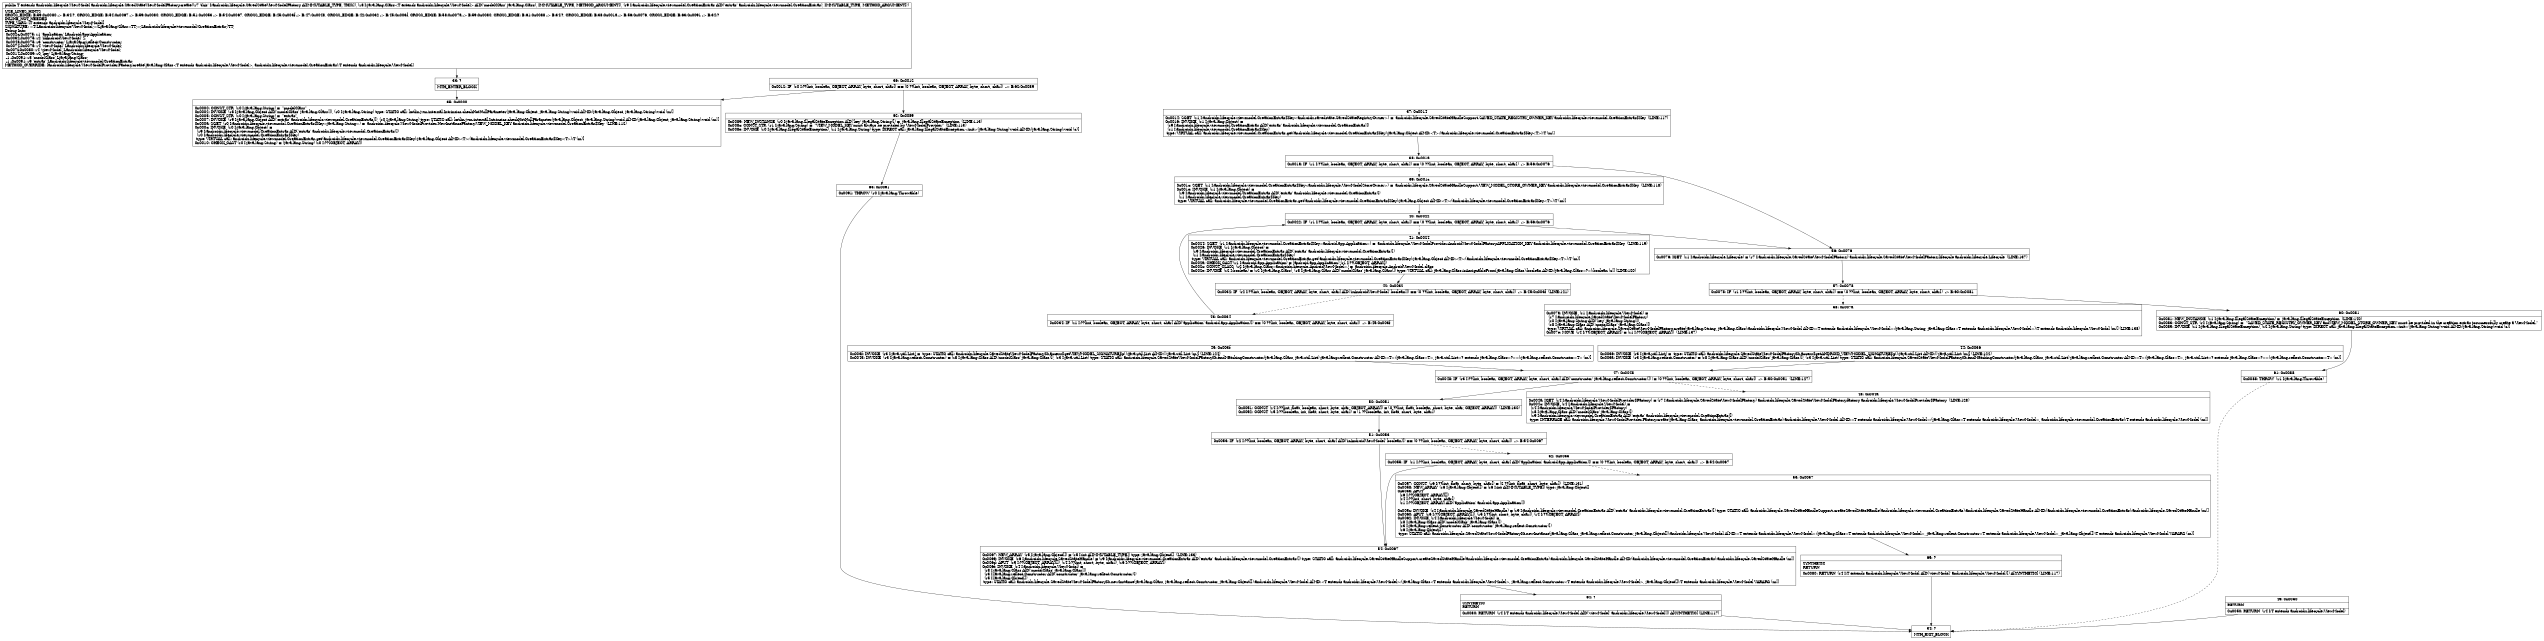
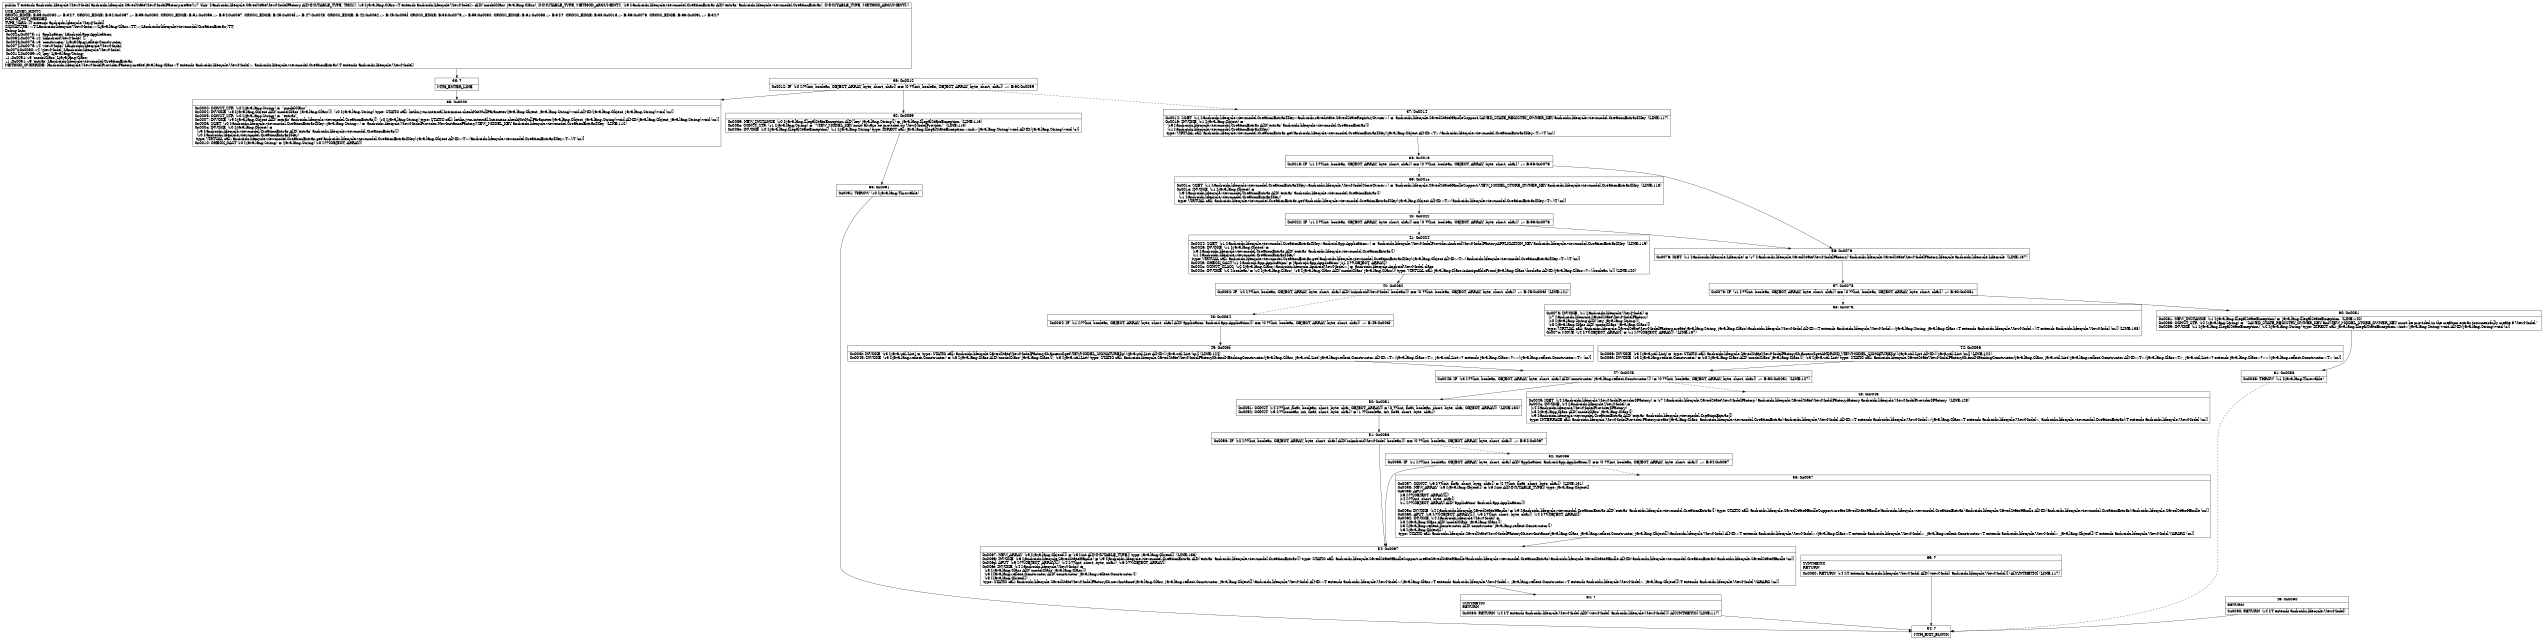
node "33: ?": text "MTH_ENTER_BLOCK" -> "MTH_ENTER_LINE"
edge "36: 0x0012" -> "37: 0x0014": added
edge "43: 0x0034" -> "40: 0x0022": now "43: 0x0034" -> "45: 0x003f"
edge "53: 0x0057" -> "65: ?": now "53: 0x0057" -> "54: 0x0067"
